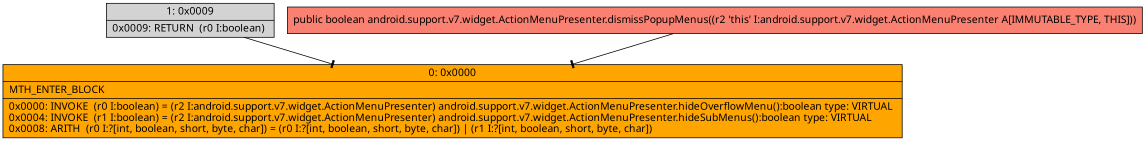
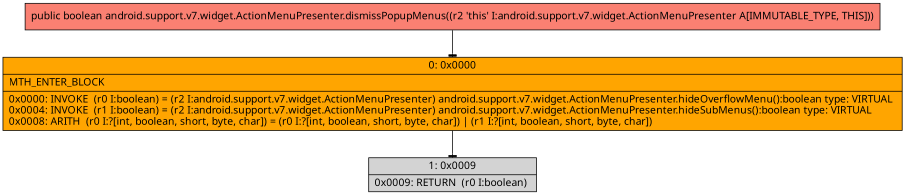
edge "1: 0x0009" -> "0: 0x0000": reversed
